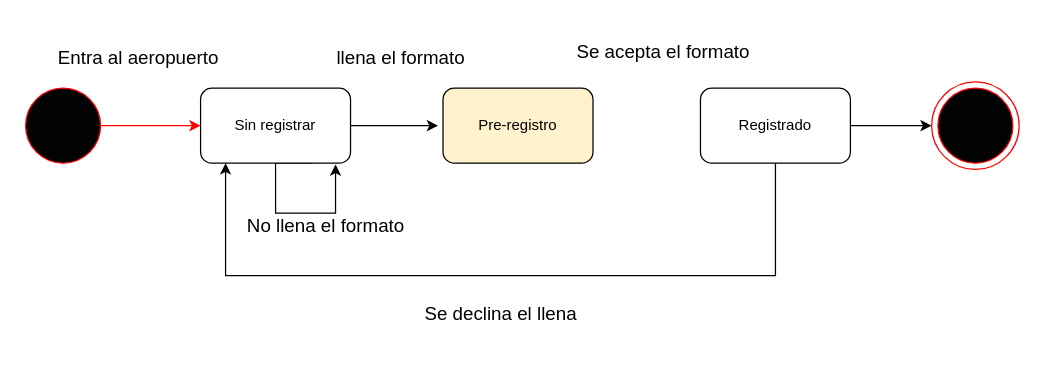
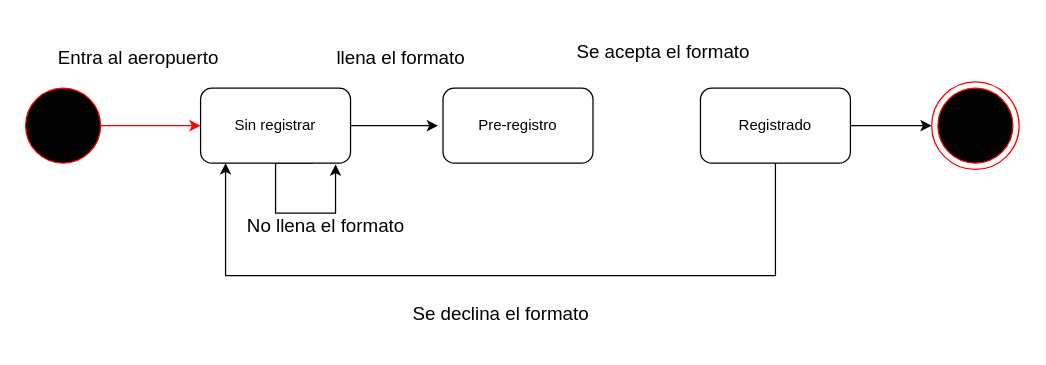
node "Pre-registro": fillcolor #fff2cc -> #ffffff
node "Se declina el llena": label "Se declina el llena" -> "Se declina el formato"
